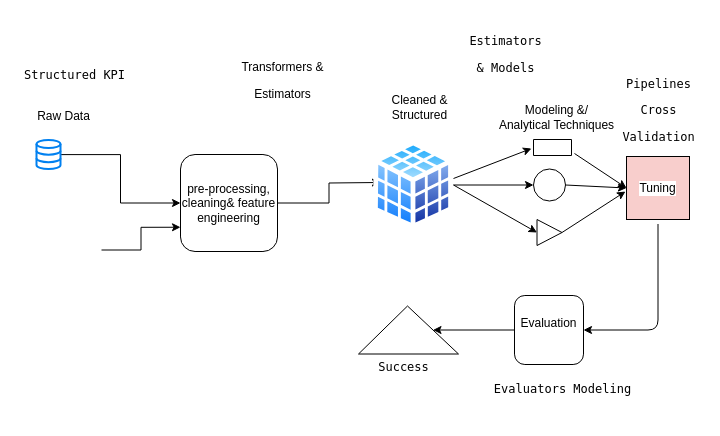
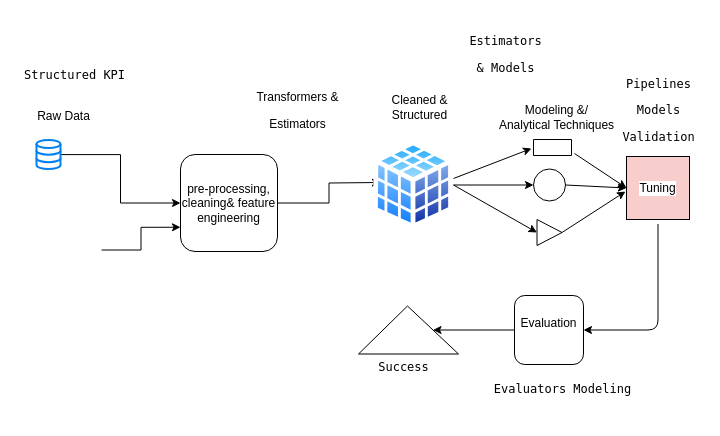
node "Transformers & Estimators": moved (283, 81) -> (298, 111)
node "Pipelines Cross Validation": label "Pipelines Cross Validation" -> "Pipelines Models Validation"
